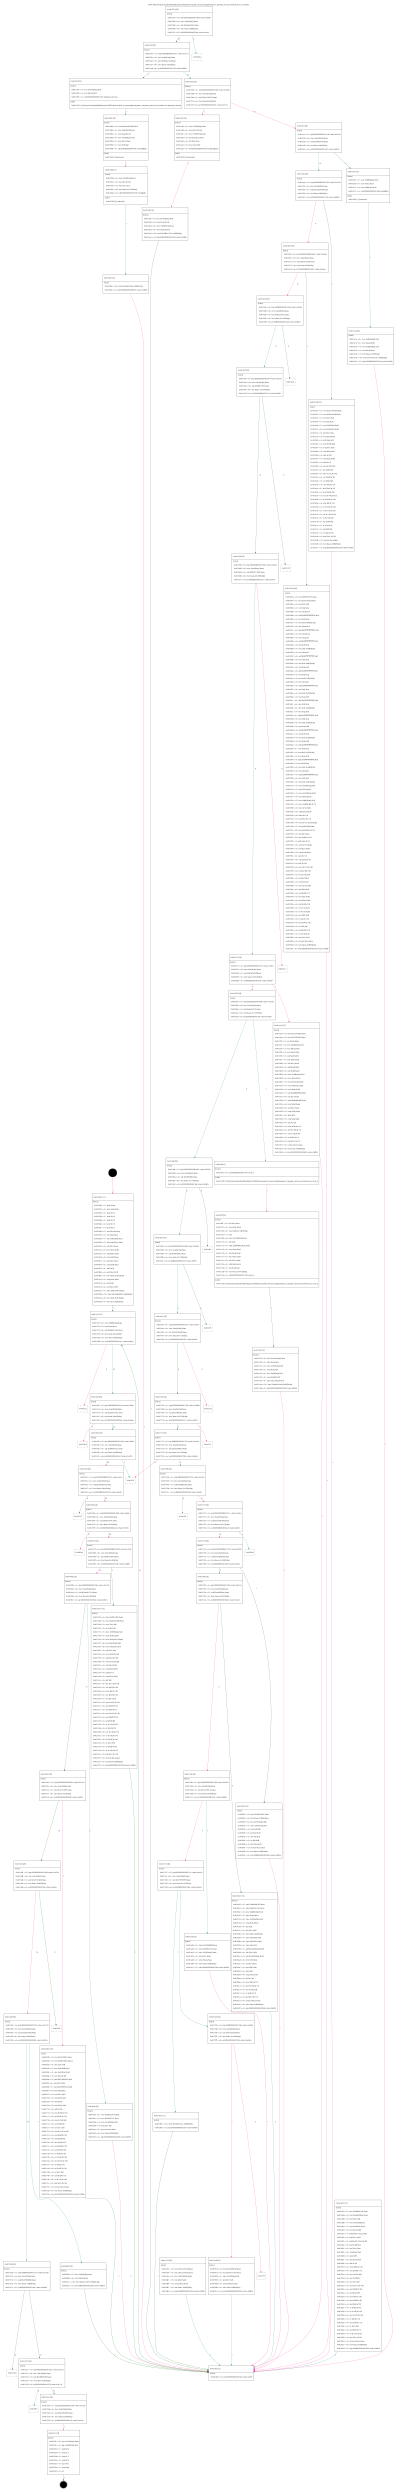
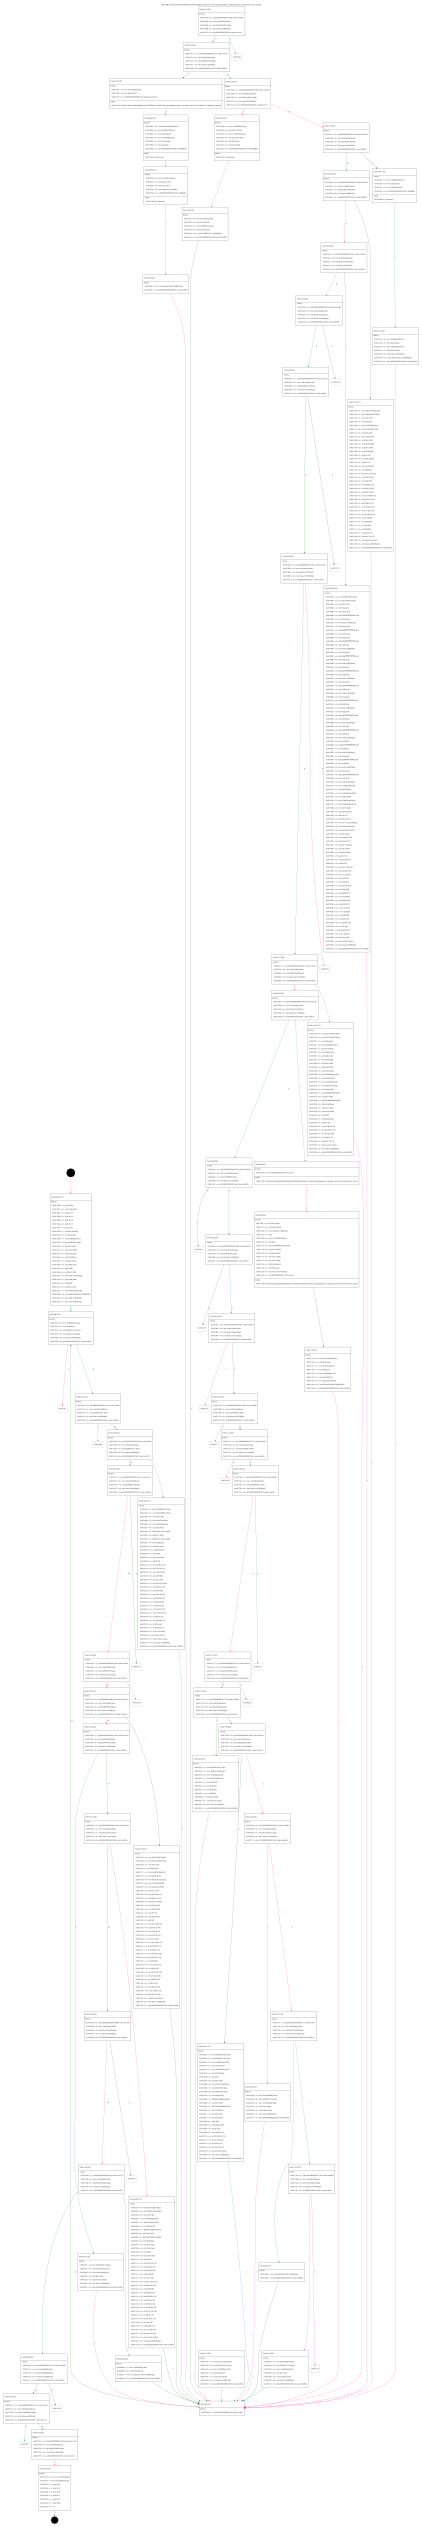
edge "0x40142b [28]" -> "0x401f69": now "0x40142b [28]" -> "0x401acf [147]"
